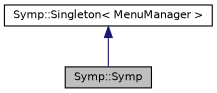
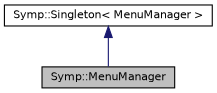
node "Symp::Symp": label "Symp::Symp" -> "Symp::MenuManager"
